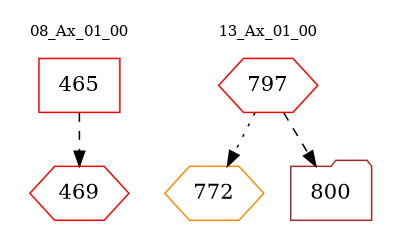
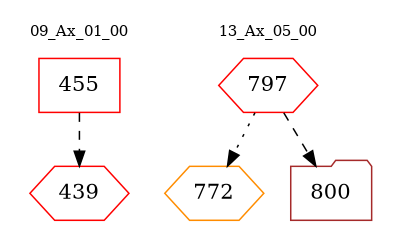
cluster "08_Ax_01_00": label "08_Ax_01_00" -> "09_Ax_01_00"
cluster "13_Ax_01_00": label "13_Ax_01_00" -> "13_Ax_05_00"
node "465": label "465" -> "455"
node "469": label "469" -> "439"
